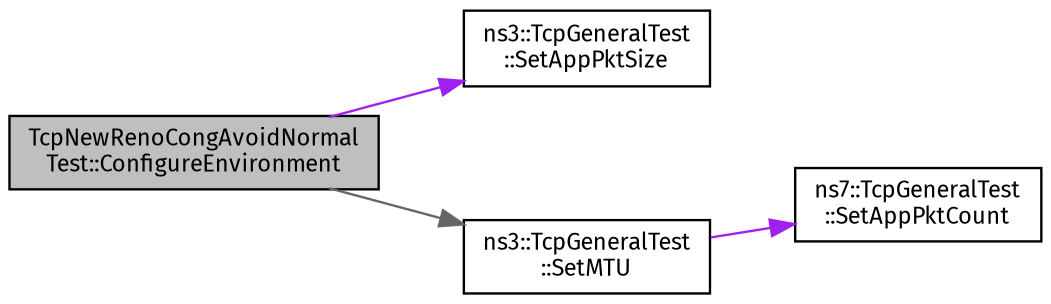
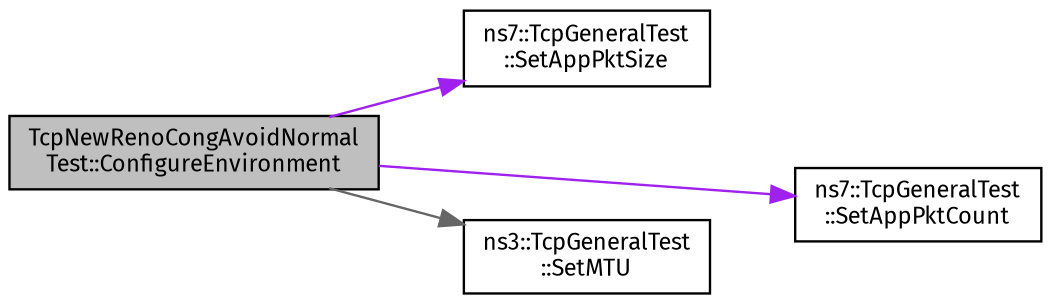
node "ns3::TcpGeneralTest ::SetAppPktSize": label "ns3::TcpGeneralTest ::SetAppPktSize" -> "ns7::TcpGeneralTest ::SetAppPktSize"
edge "ns3::TcpGeneralTest ::SetMTU" -> "ns7::TcpGeneralTest ::SetAppPktCount": now "TcpNewRenoCongAvoidNormal Test::ConfigureEnvironment" -> "ns7::TcpGeneralTest ::SetAppPktCount"
